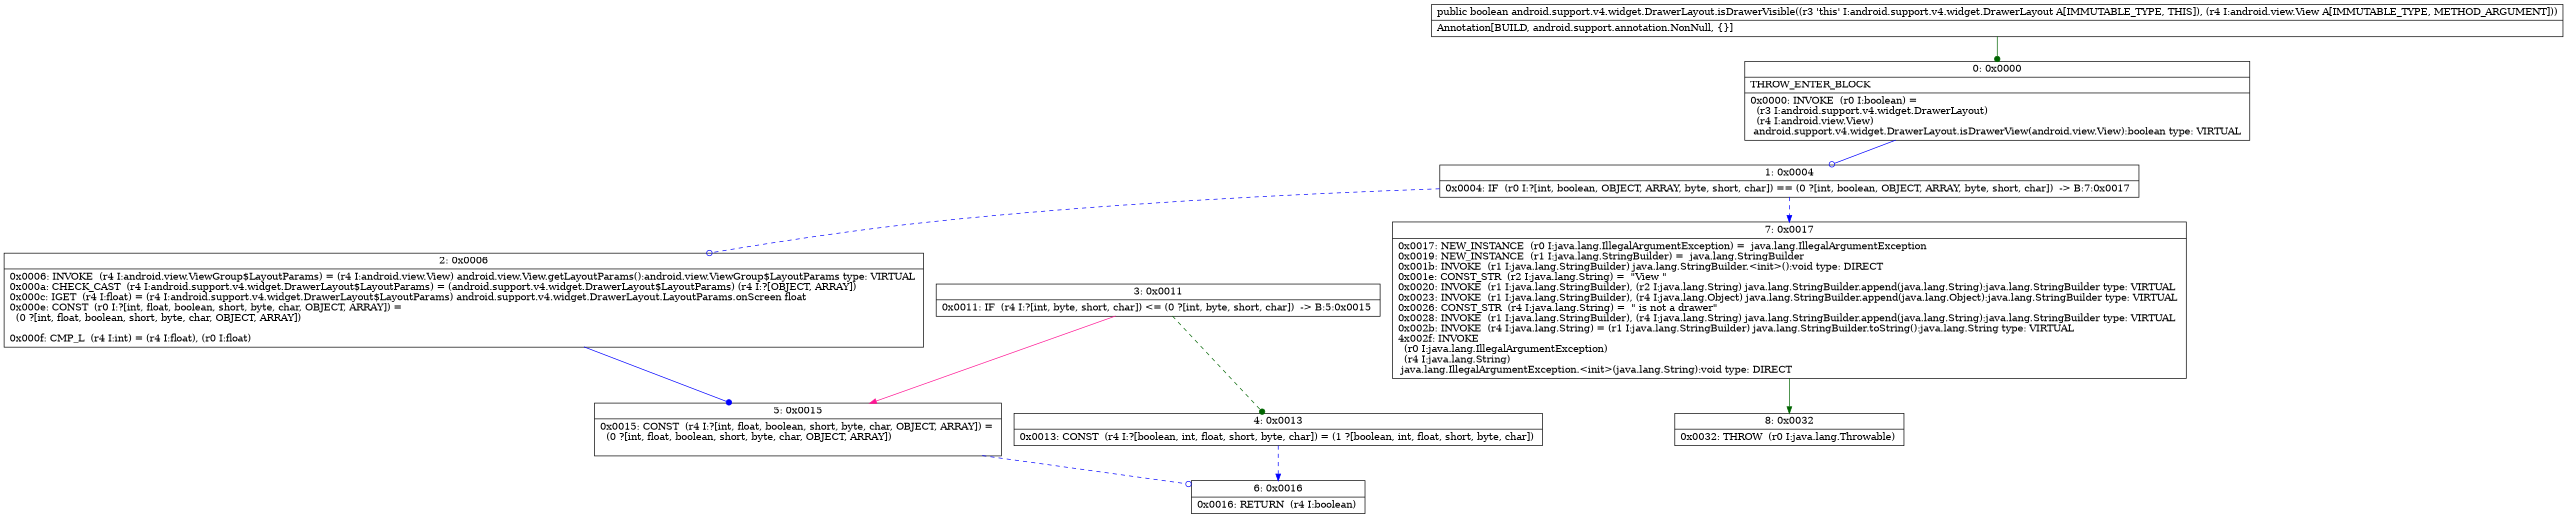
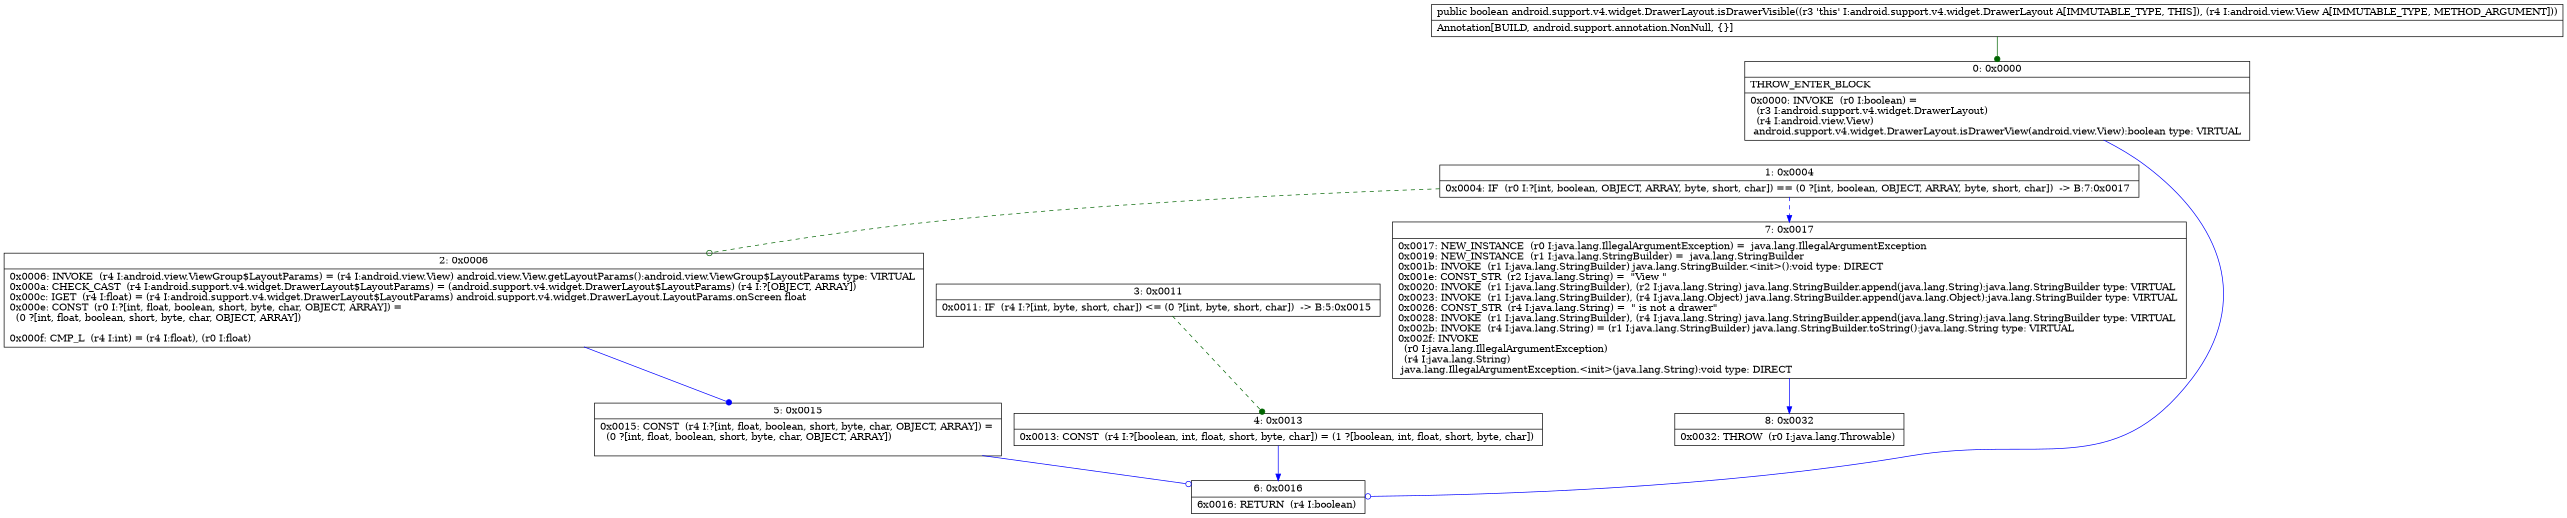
edge "0: 0x0000" -> "1: 0x0004": now "0: 0x0000" -> "6: 0x0016"
edge "1: 0x0004" -> "2: 0x0006": color blue -> darkgreen
node "7: 0x0017": text "4x002f: INVOKE" -> "0x002f: INVOKE"
edge "3: 0x0011" -> "5: 0x0015": removed
edge "7: 0x0017" -> "8: 0x0032": color darkgreen -> blue
edge "4: 0x0013" -> "6: 0x0016": style dashed -> solid
edge "5: 0x0015" -> "6: 0x0016": style dashed -> solid
node "6: 0x0016": text "0x0016: RETURN  (r4 I:boolean)" -> "6x0016: RETURN  (r4 I:boolean)"
